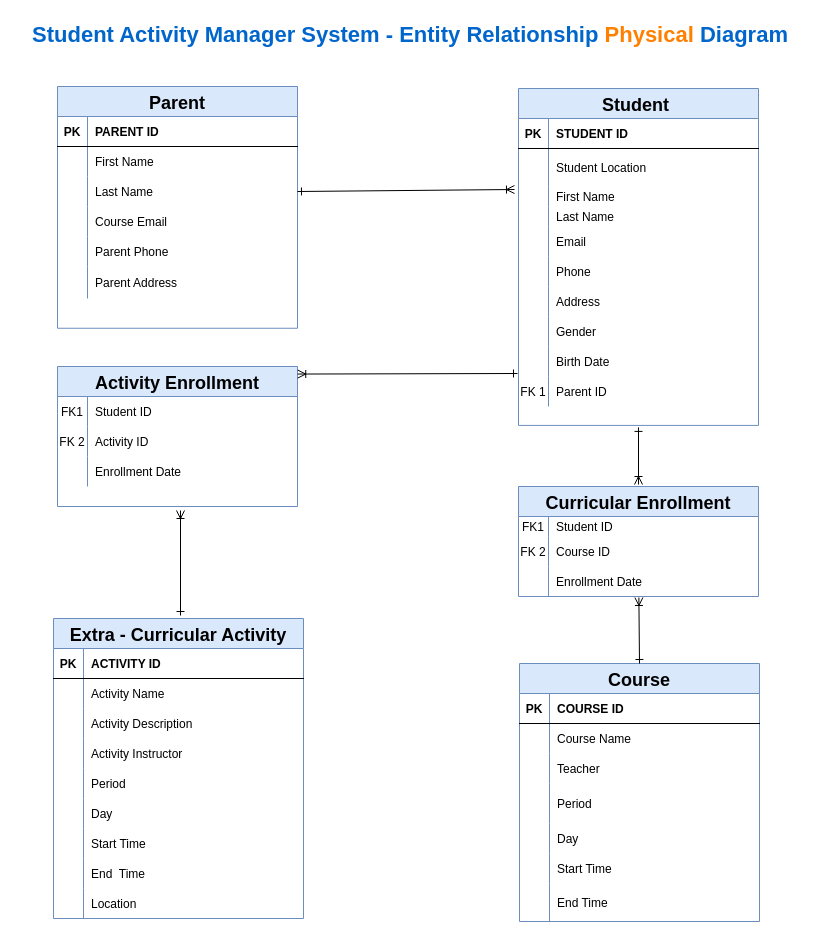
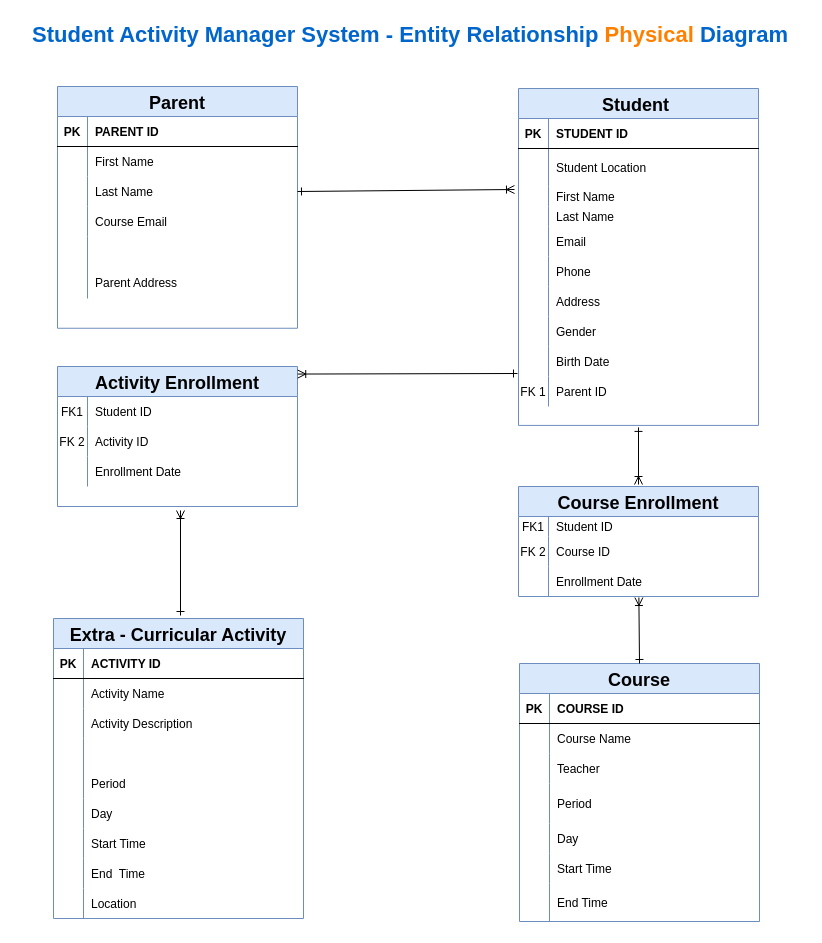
node "Parent Phone": removed
node "Curricular Enrollment": label "Curricular Enrollment" -> "Course Enrollment"
node "Activity Instructor": removed
